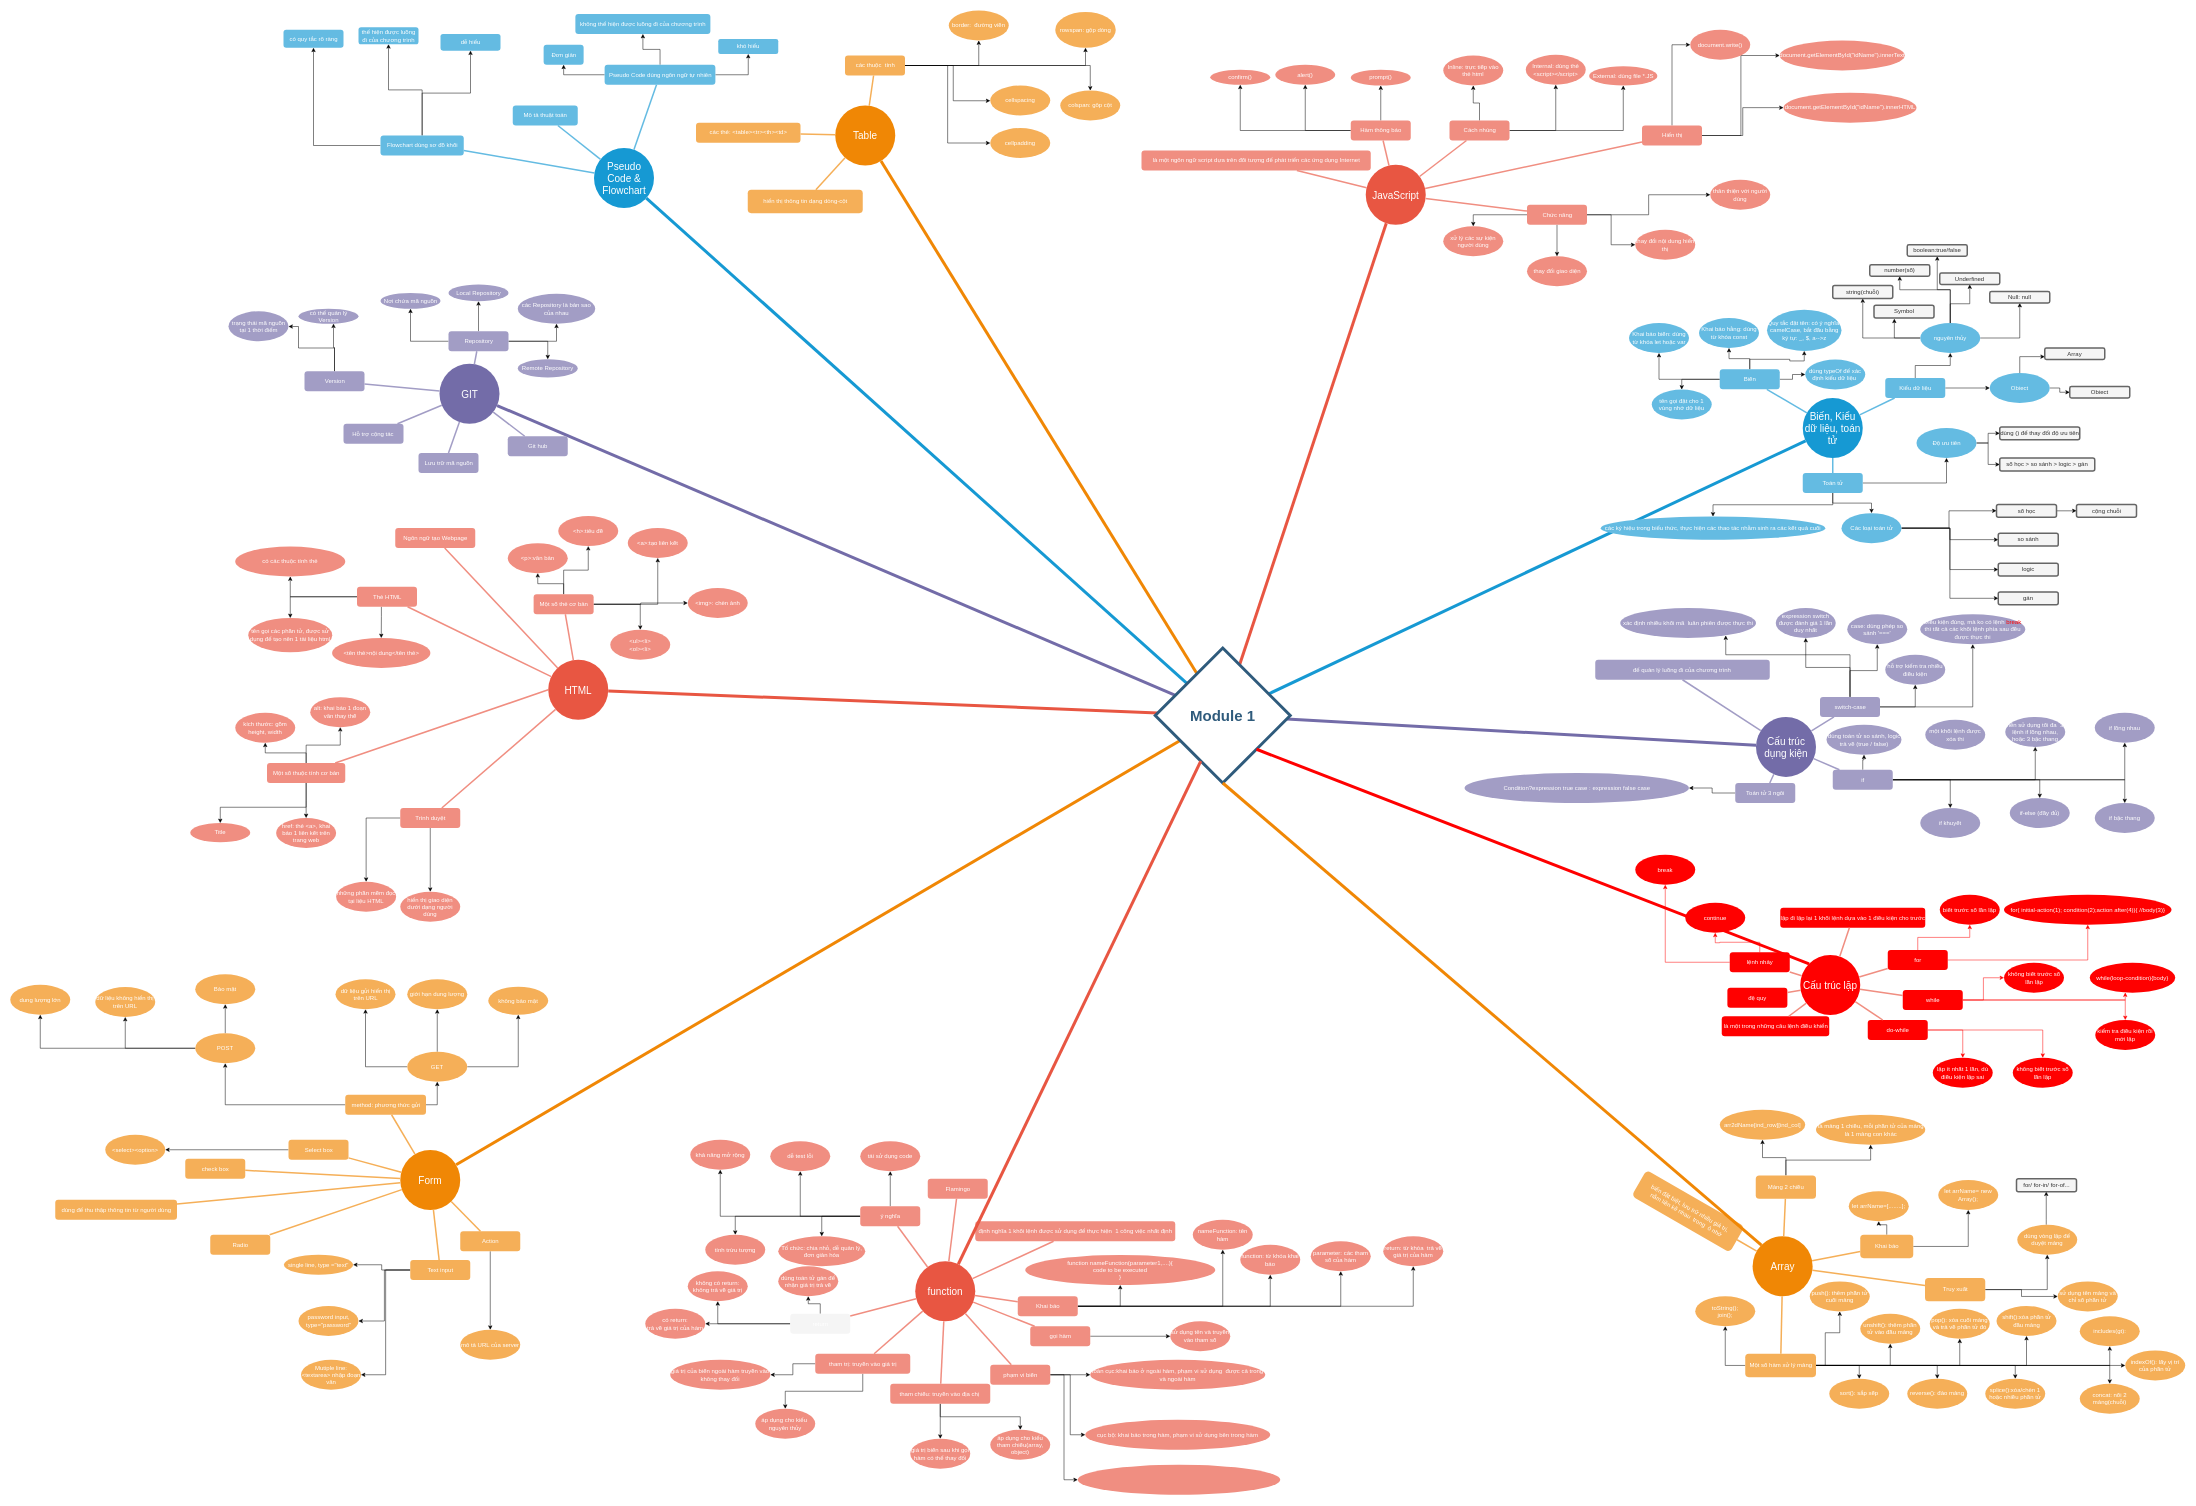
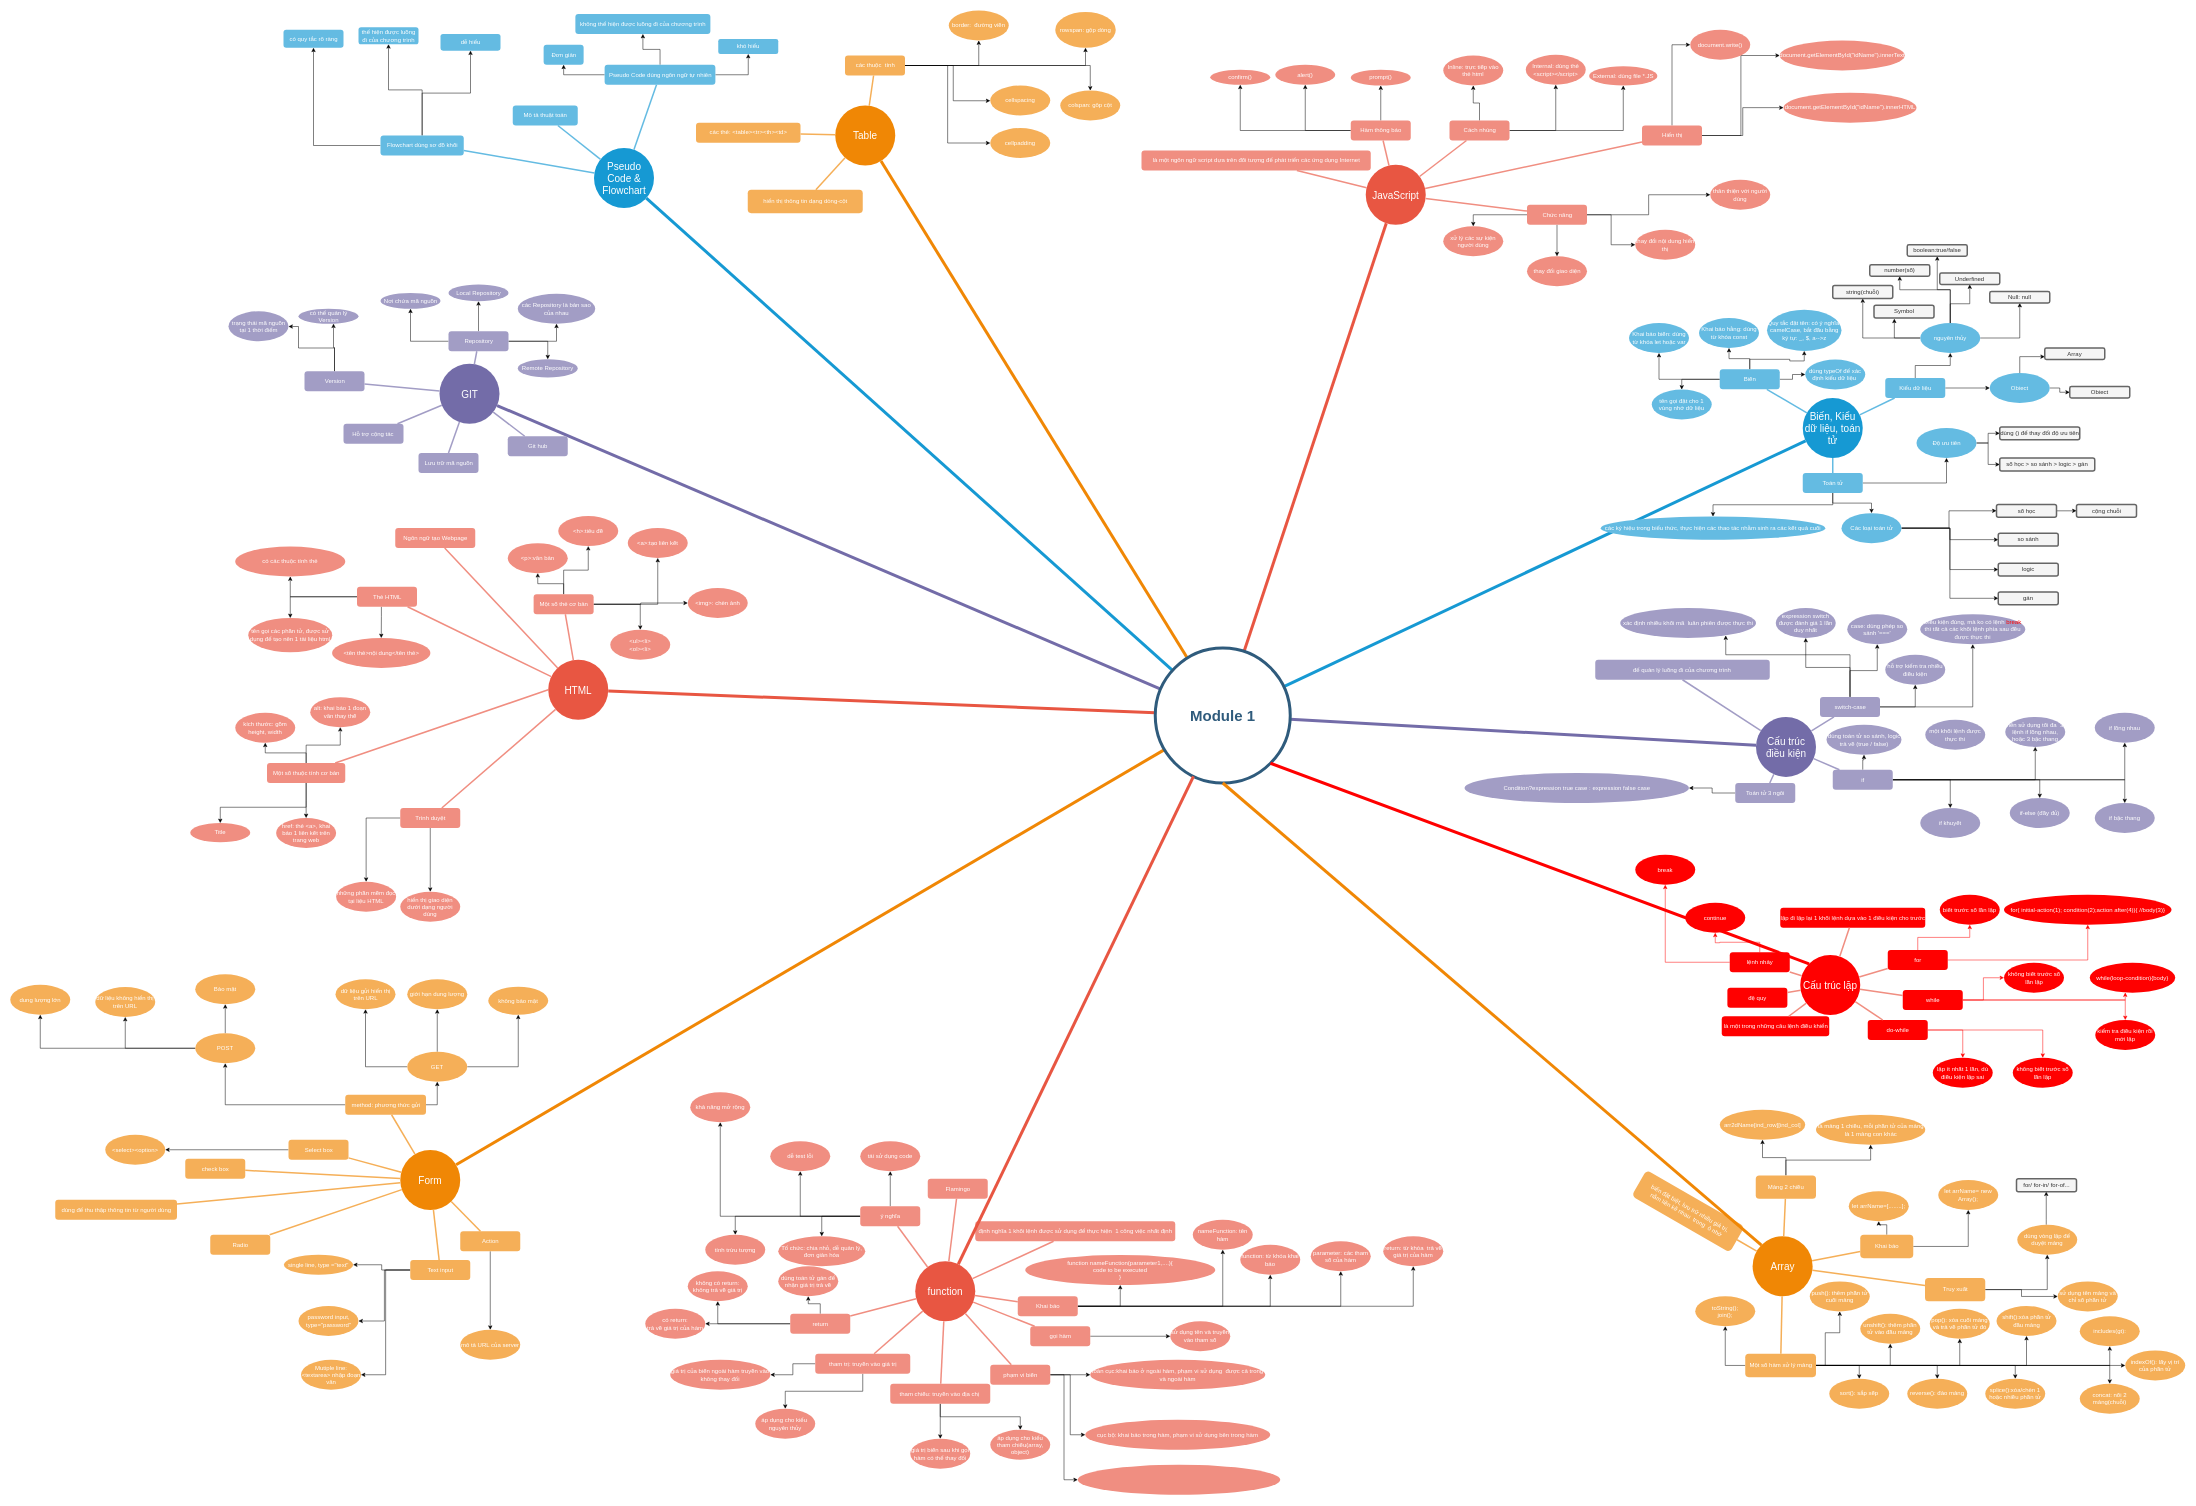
node "Module 1": shape diamond -> ellipse
node "một khối lệnh được xóa thi": label "một khối lệnh được xóa thi" -> "một khối lệnh được thực thi"
node "Cấu trúc dụng kiện": label "Cấu trúc dụng kiện" -> "Cấu trúc điều kiện"
node "khả năng mở rộng": moved (720, 1155) -> (720, 1107)
node "return": fillcolor #f5f5f5 -> #f08e81
